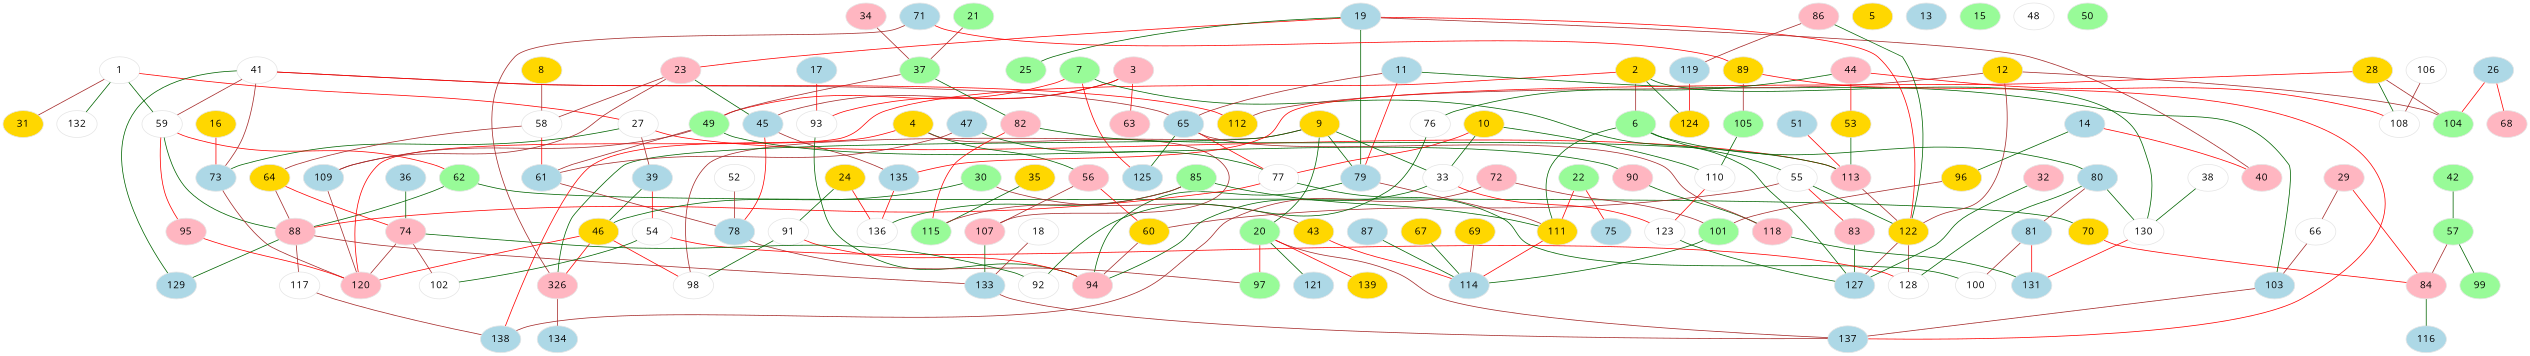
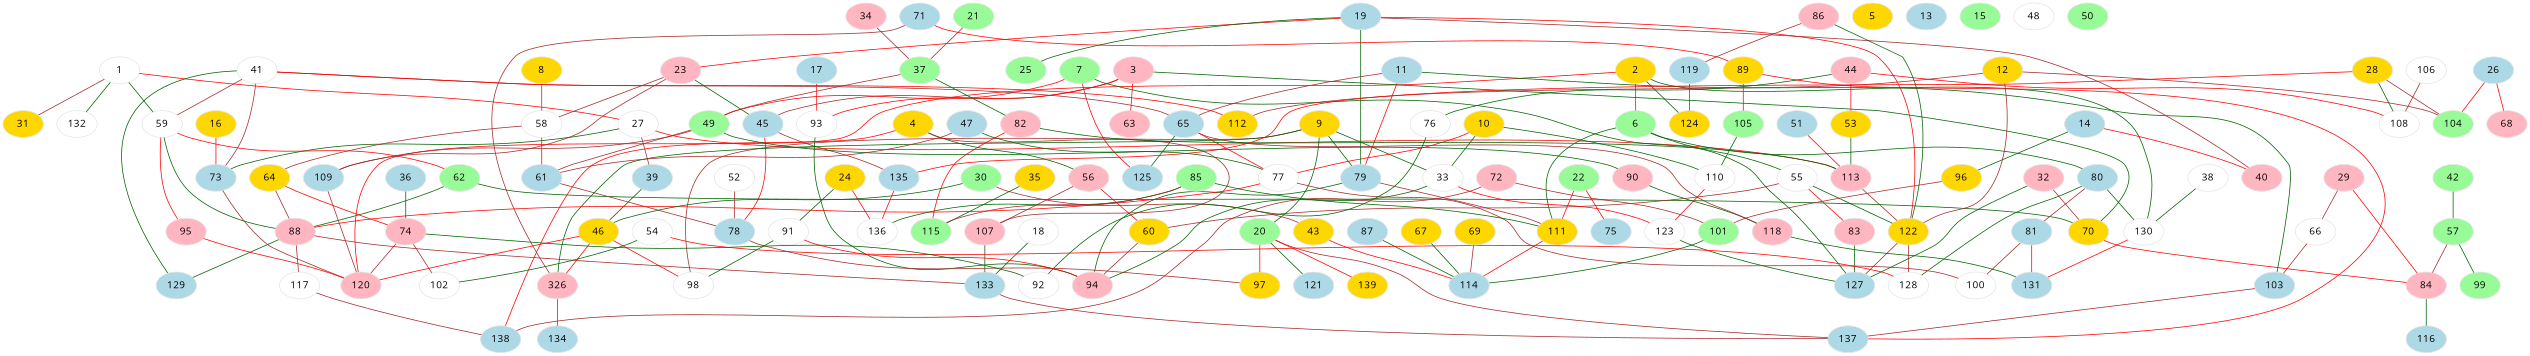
edge "3" -- "70": added
edge "39" -- "54": removed
edge "32" -- "70": added
edge "18" -- "133": color brown -> darkgreen
edge "77" -- "100": color darkgreen -> brown
node "97": fillcolor palegreen -> gold
